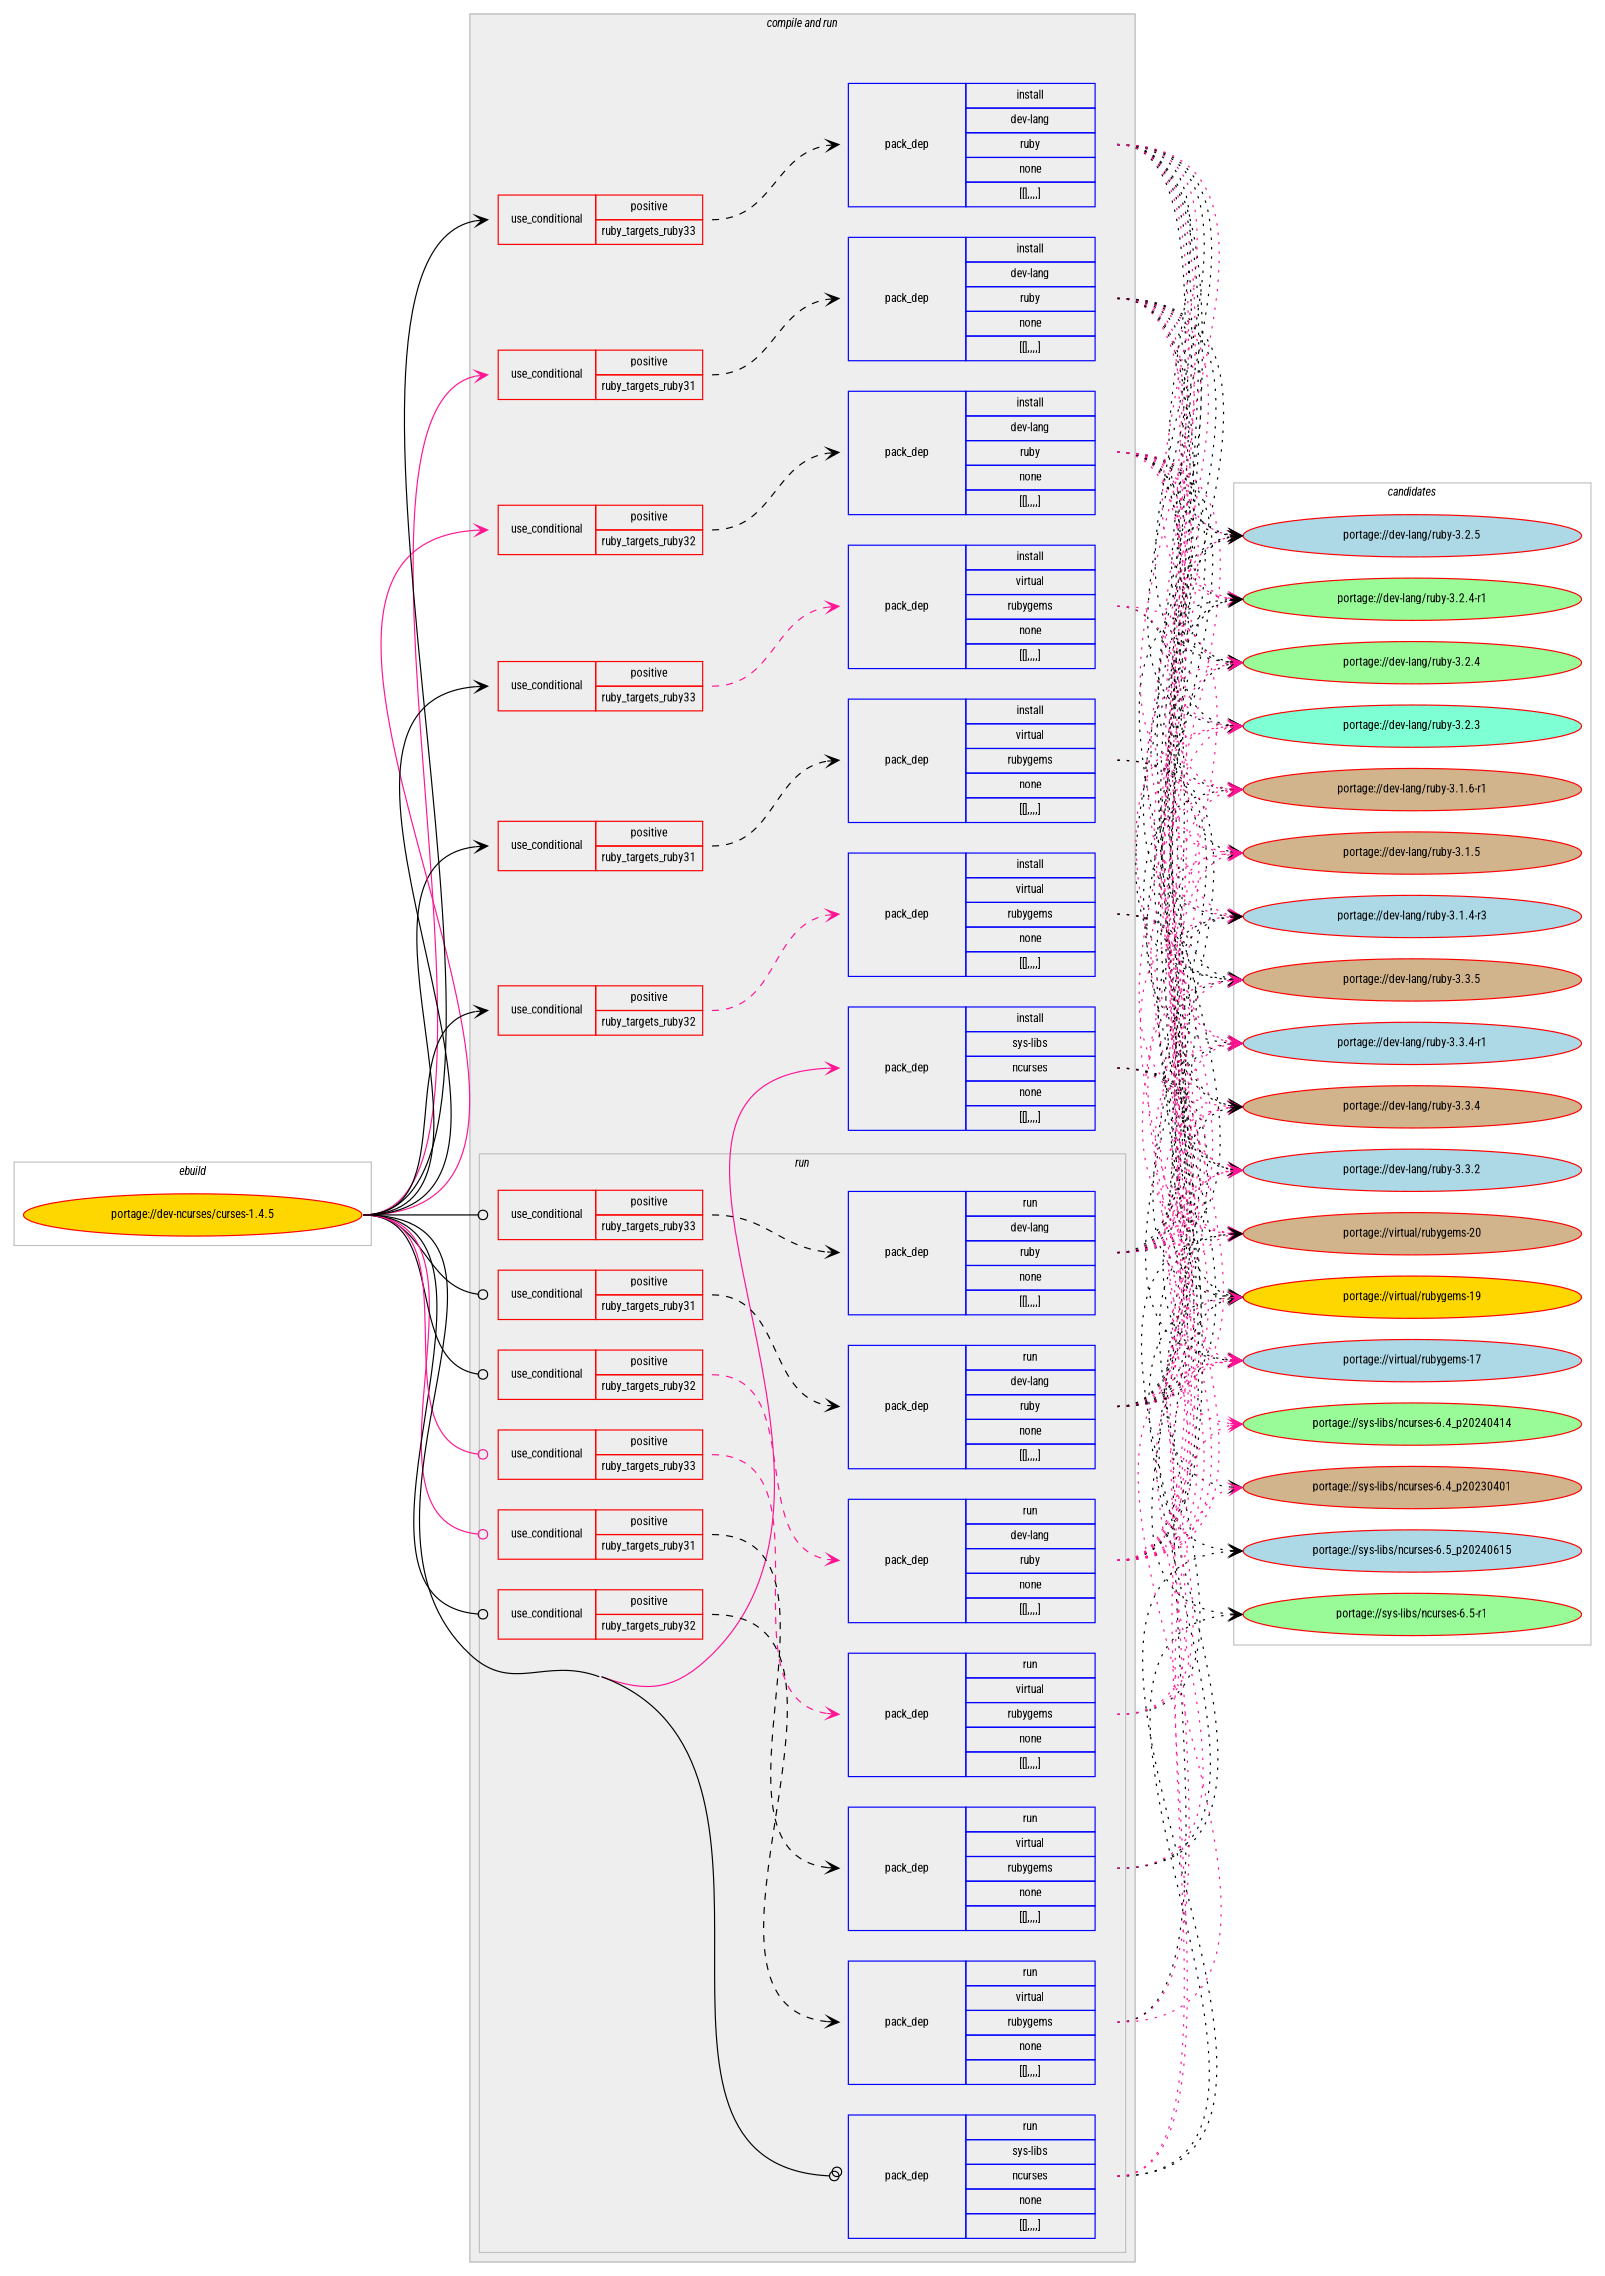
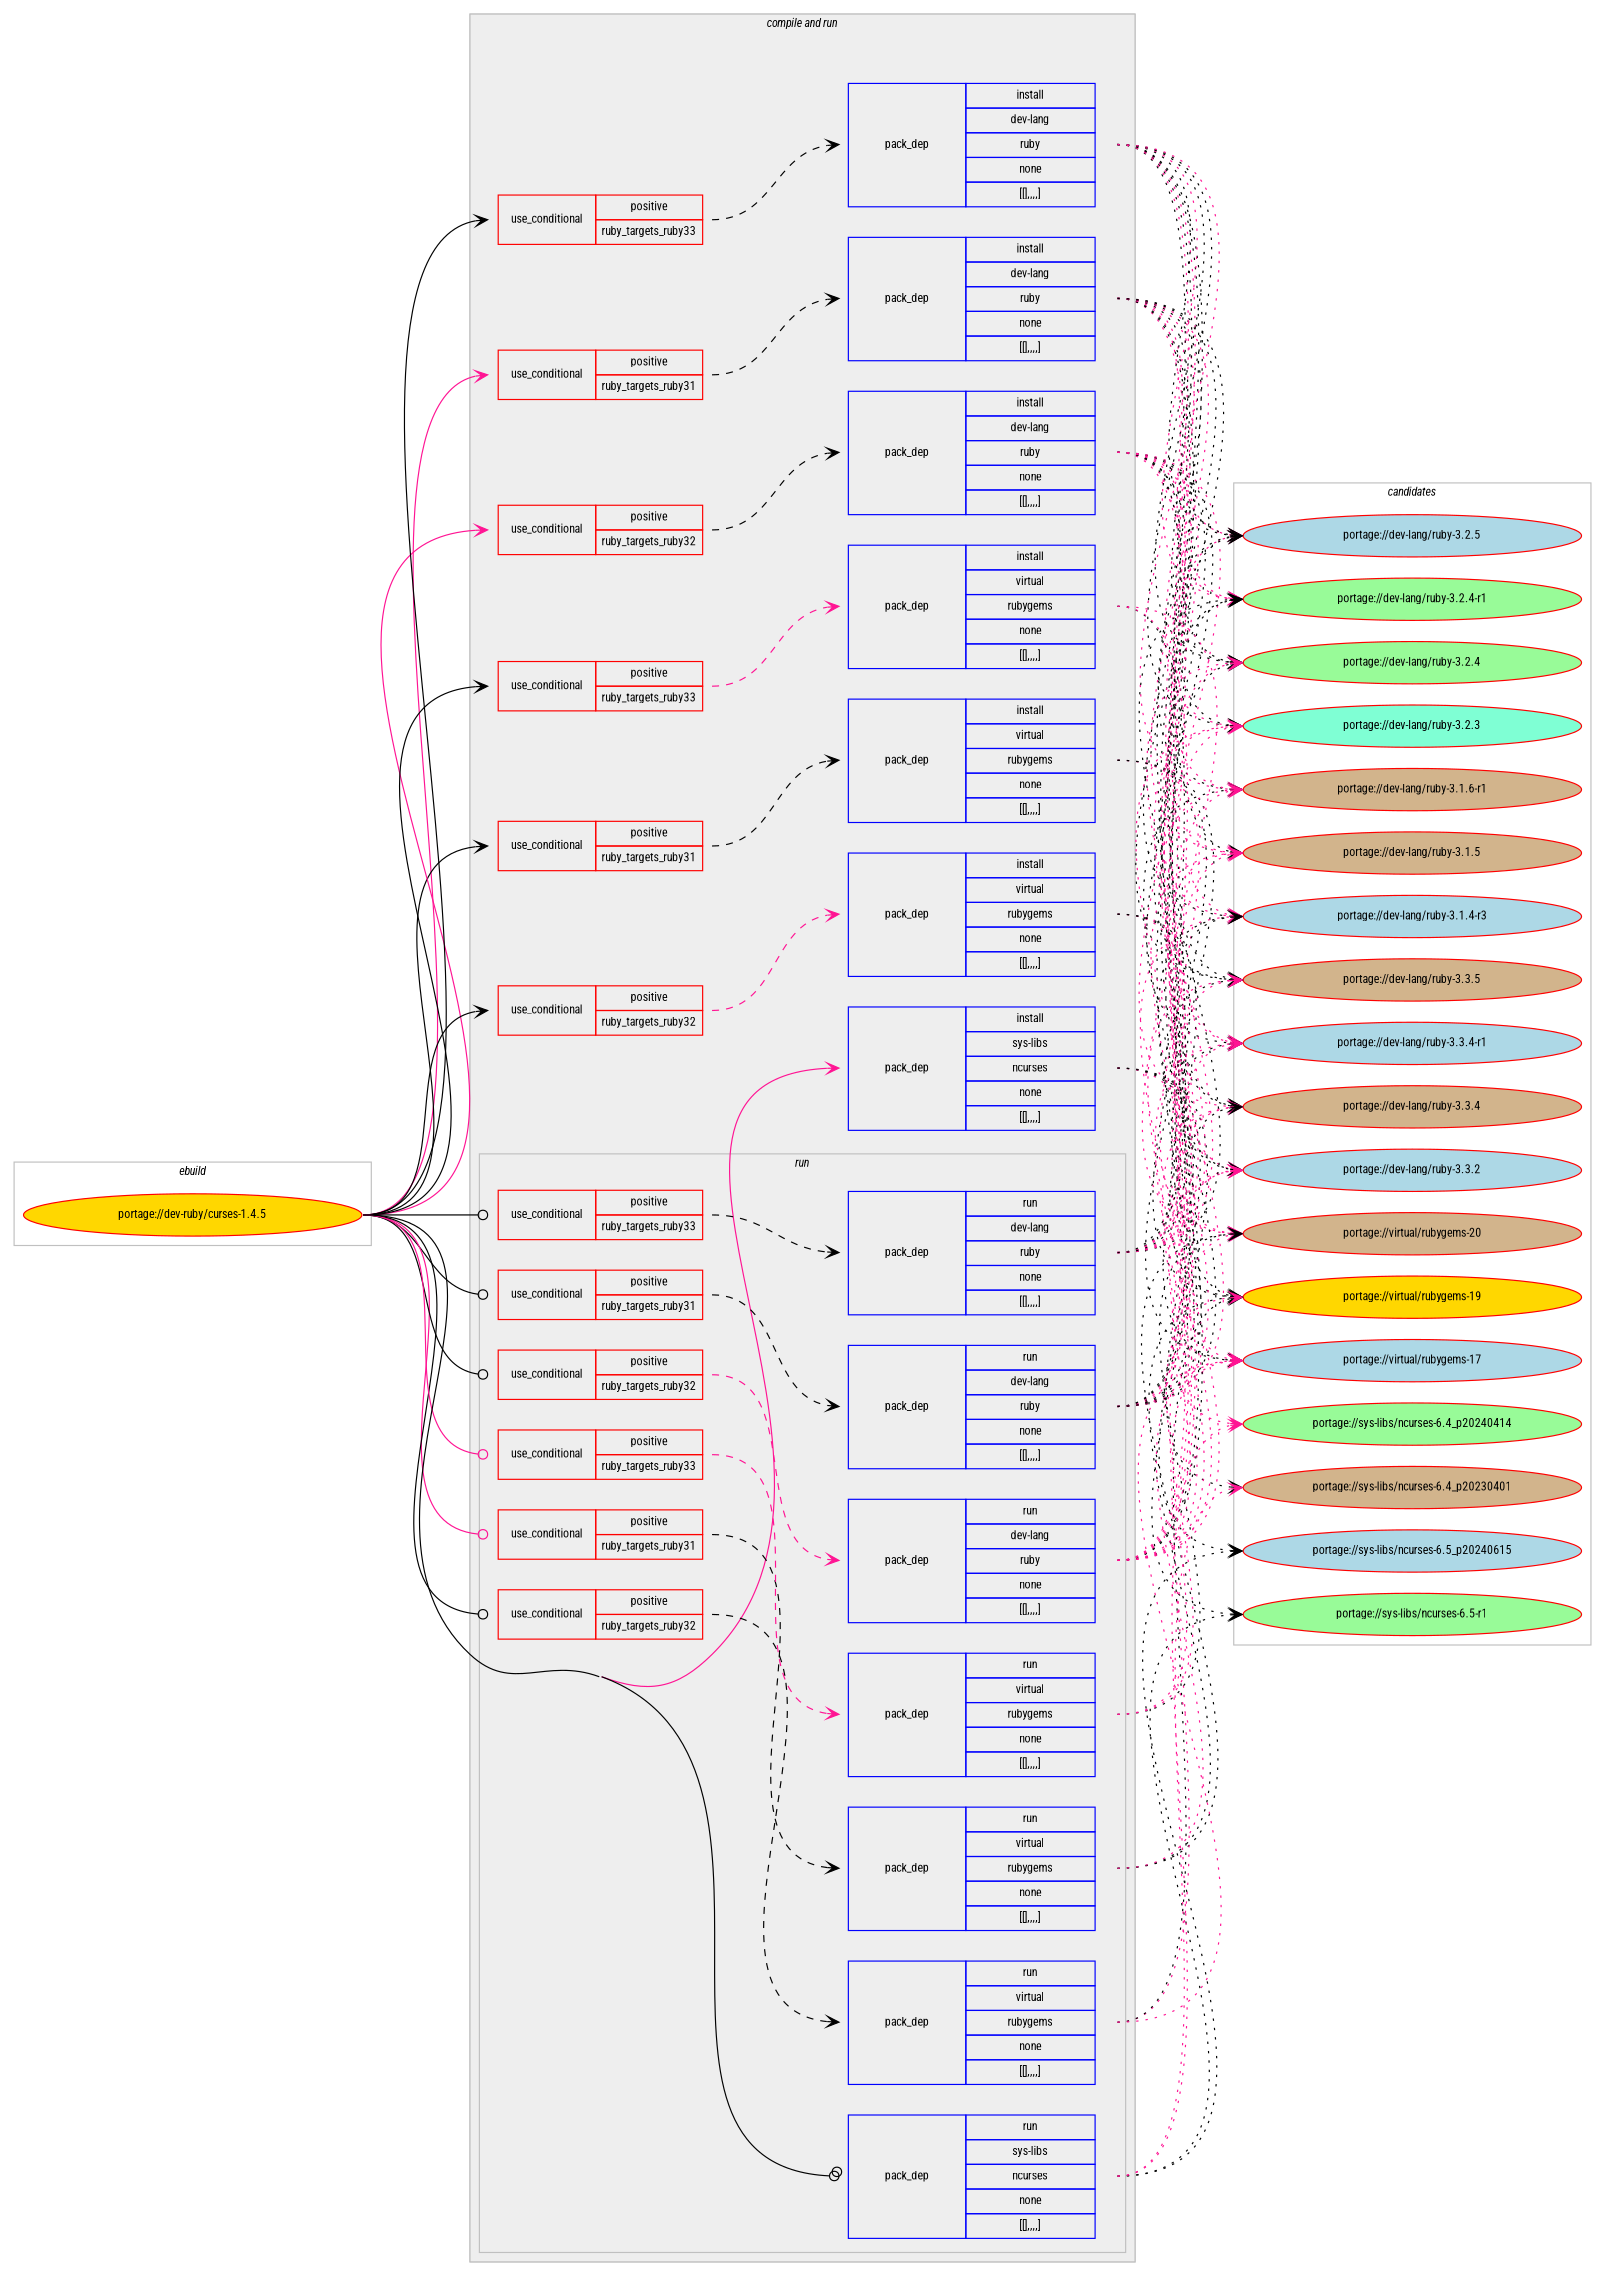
node "portage://dev-ncurses/curses-1.4.5": label "portage://dev-ncurses/curses-1.4.5" -> "portage://dev-ruby/curses-1.4.5"
